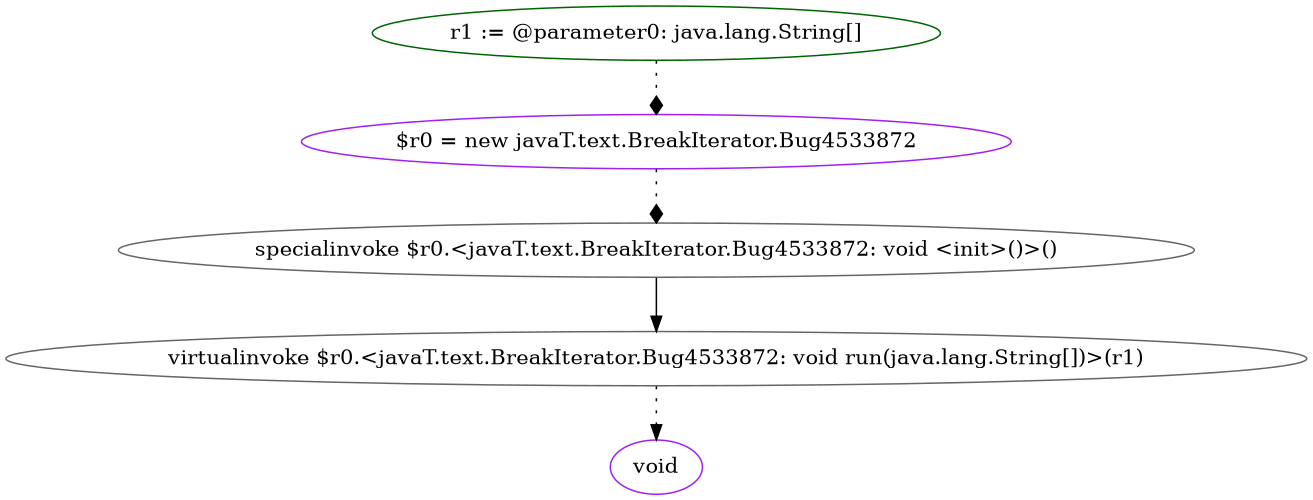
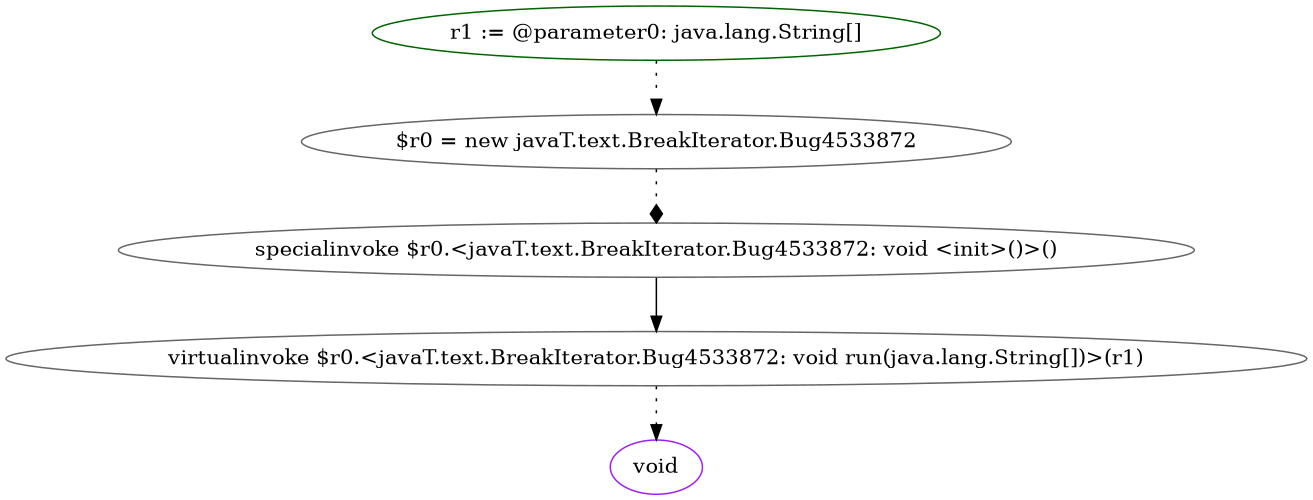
edge "r1 := @parameter0: java.lang.String[]" -> "$r0 = new javaT.text.BreakIterator.Bug4533872": arrowhead diamond -> normal
node "$r0 = new javaT.text.BreakIterator.Bug4533872": color purple -> gray40
